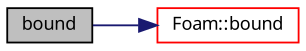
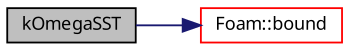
node "bound": label "bound" -> "kOmegaSST"
